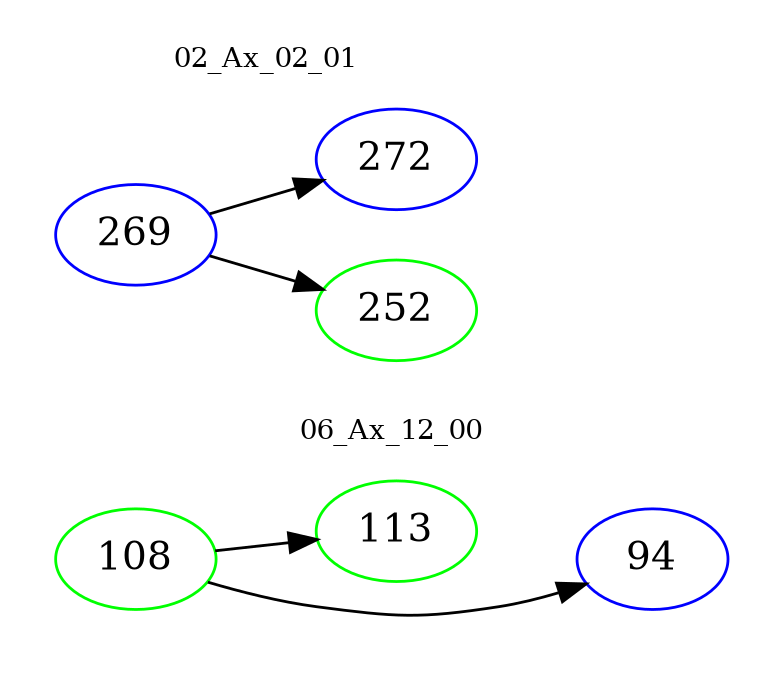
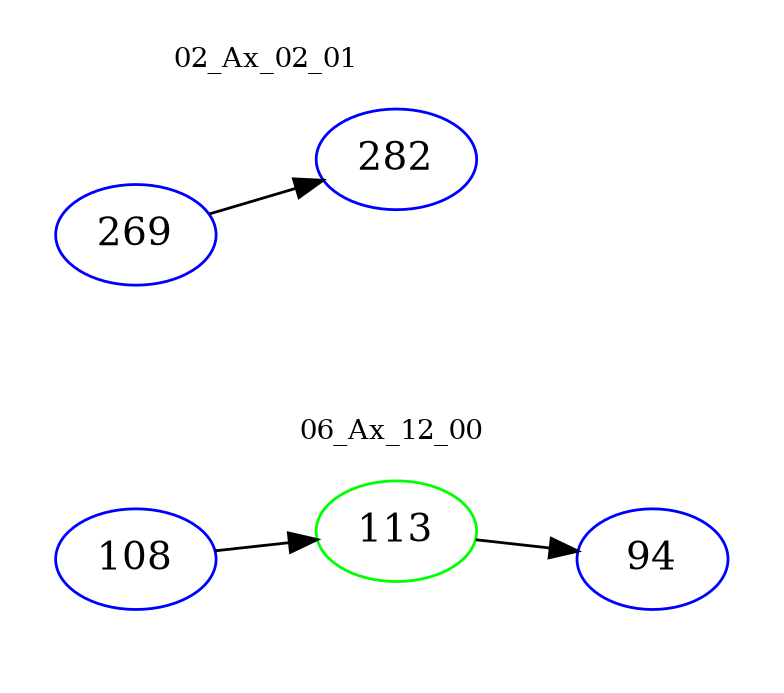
node "272": label "272" -> "282"
node "252": removed
node "108": color green -> blue
edge "108" -> "94": now "113" -> "94"
